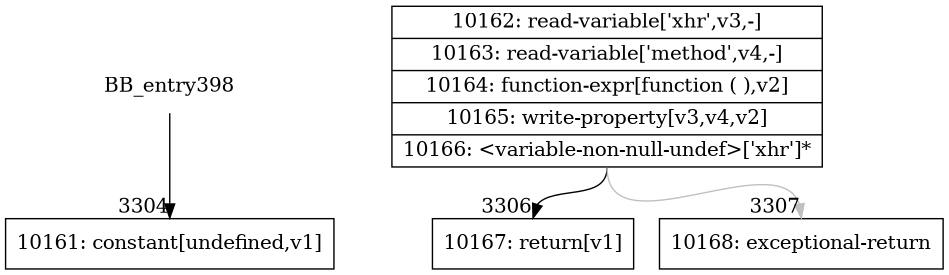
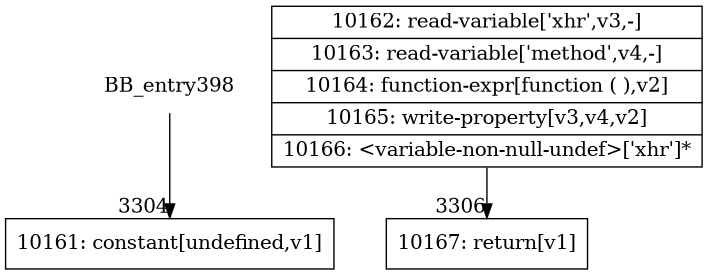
node "10168: exceptional-return": removed
